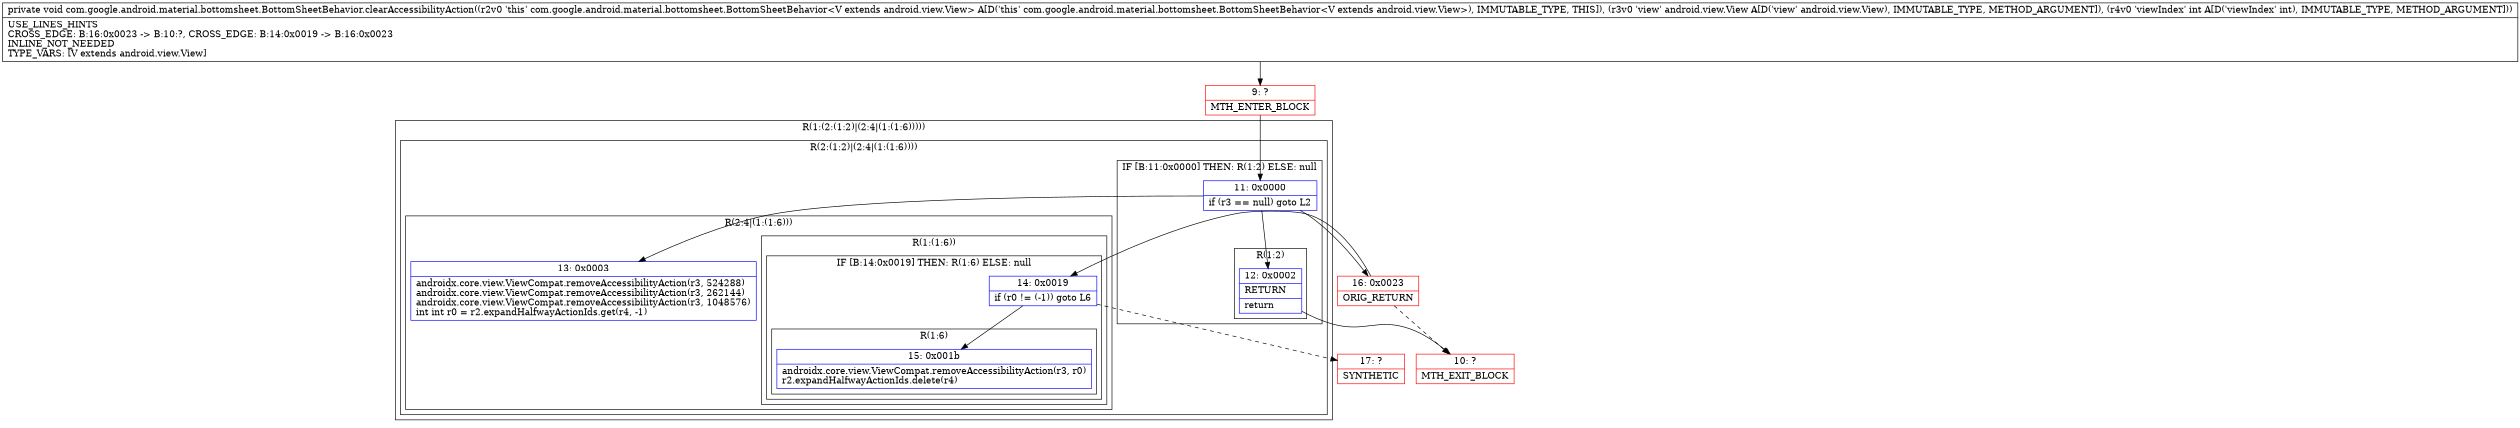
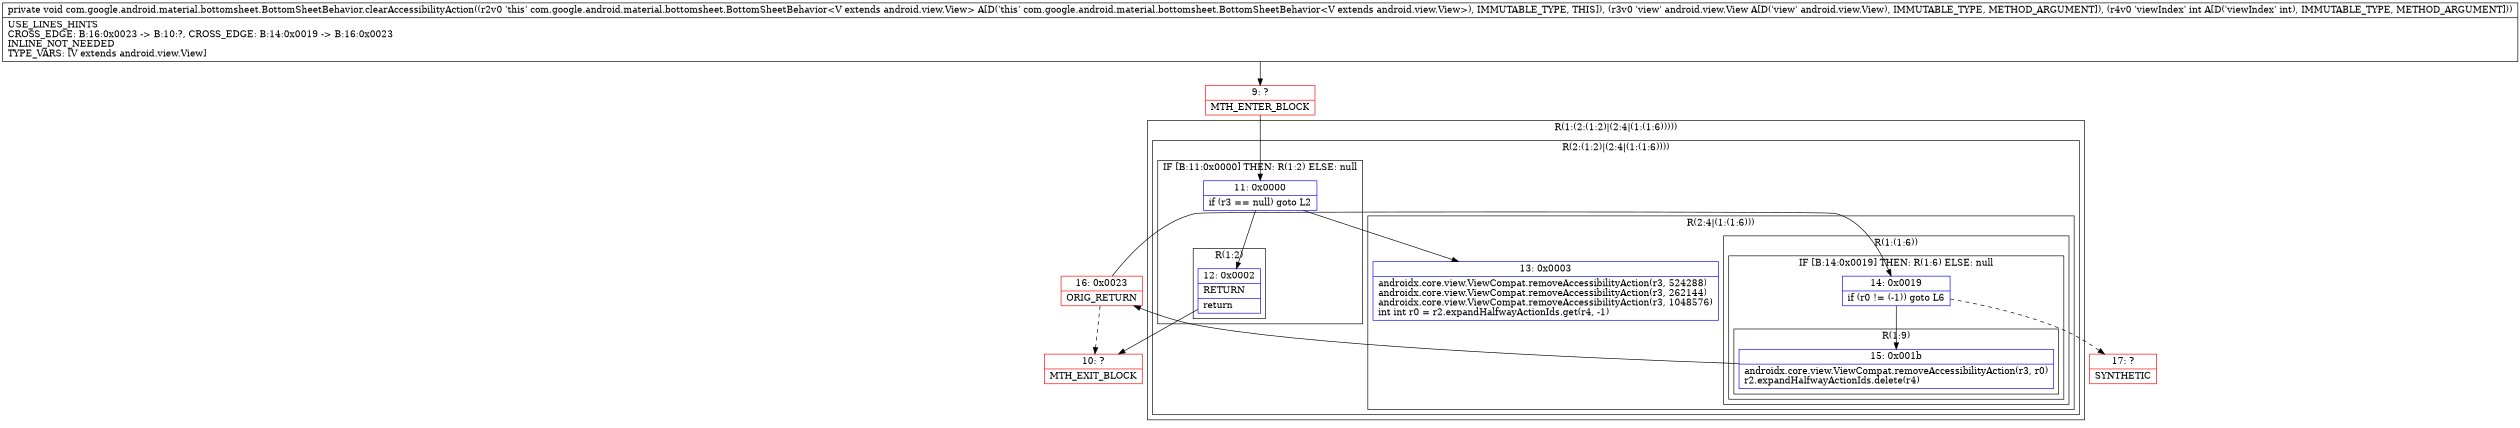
edge "11: 0x0000" -> "16: 0x0023": now "15: 0x001b" -> "16: 0x0023"
cluster "R(1:6)": label "R(1:6)" -> "R(1:9)"
